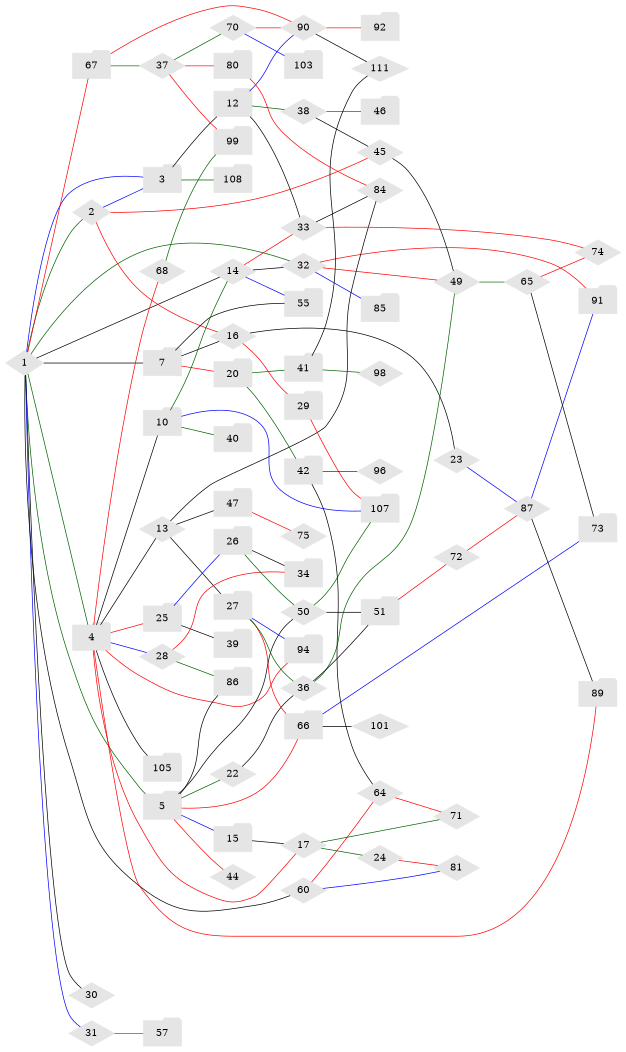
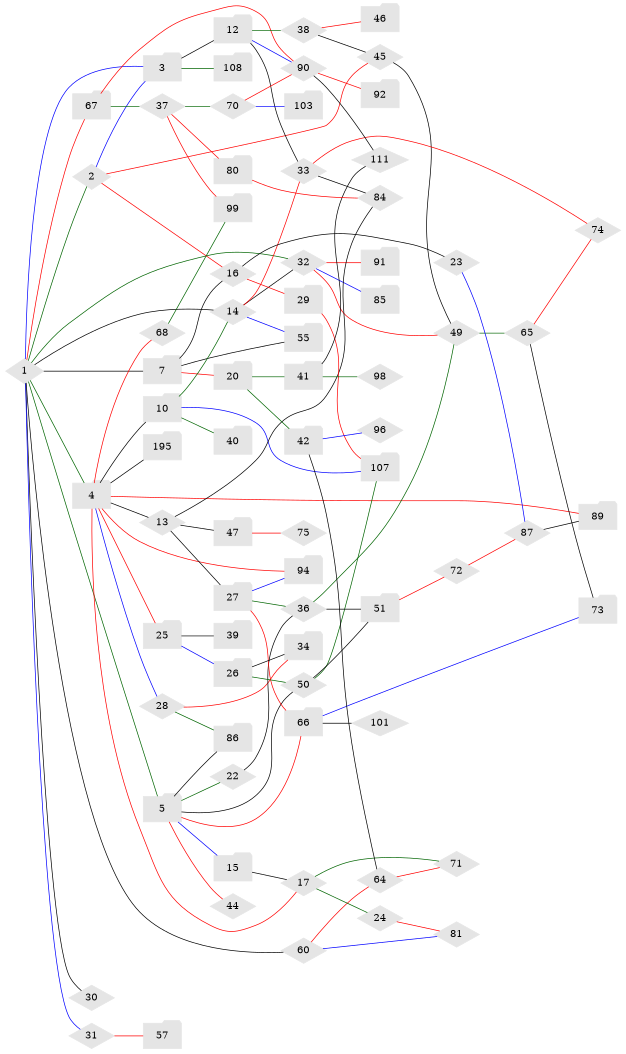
edge "91" -- "87": removed
node "105": label "105" -> "195"
